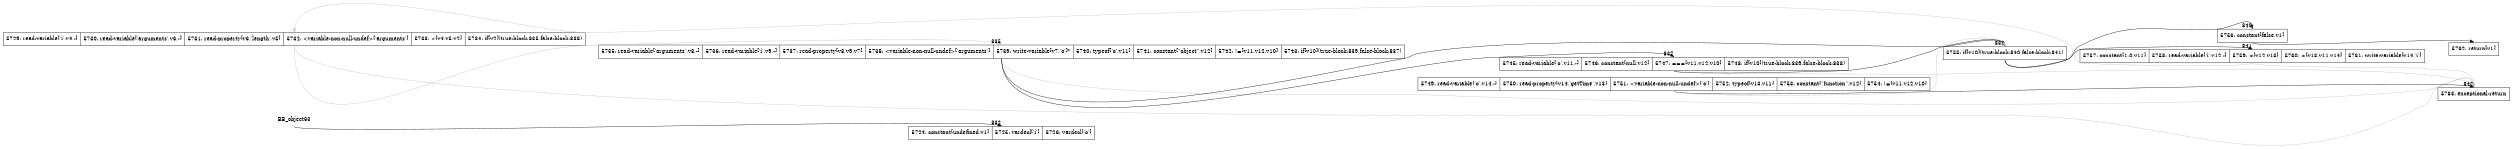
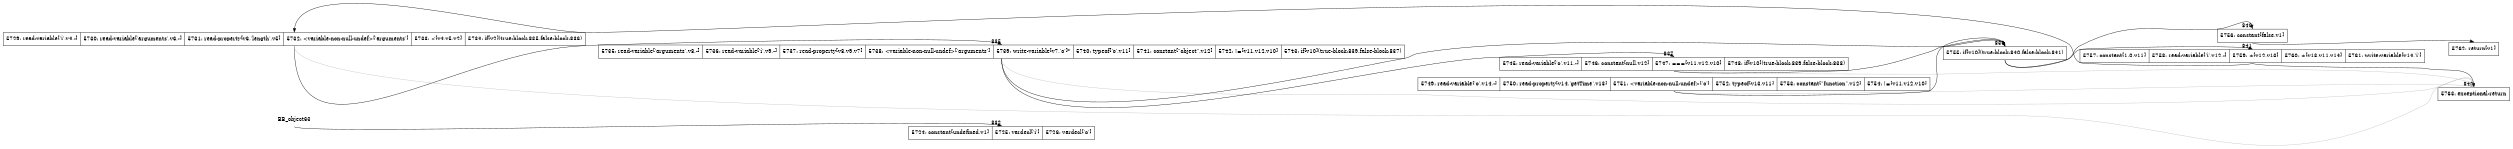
edge "5757: constant[1.0,v11]" -> "5729: read-variable['i',v4,-]": color gray -> black
edge "5729: read-variable['i',v4,-]" -> "5735: read-variable['arguments',v8,-]": color gray -> black
edge "5757: constant[1.0,v11]" -> "5763: exceptional-return": color gray -> black
edge "5749: read-variable['o',v14,-]" -> "5755: if[v10](true-block:840,false-block:841)": color gray -> black
edge "5749: read-variable['o',v14,-]" -> "5763: exceptional-return": color black -> gray
